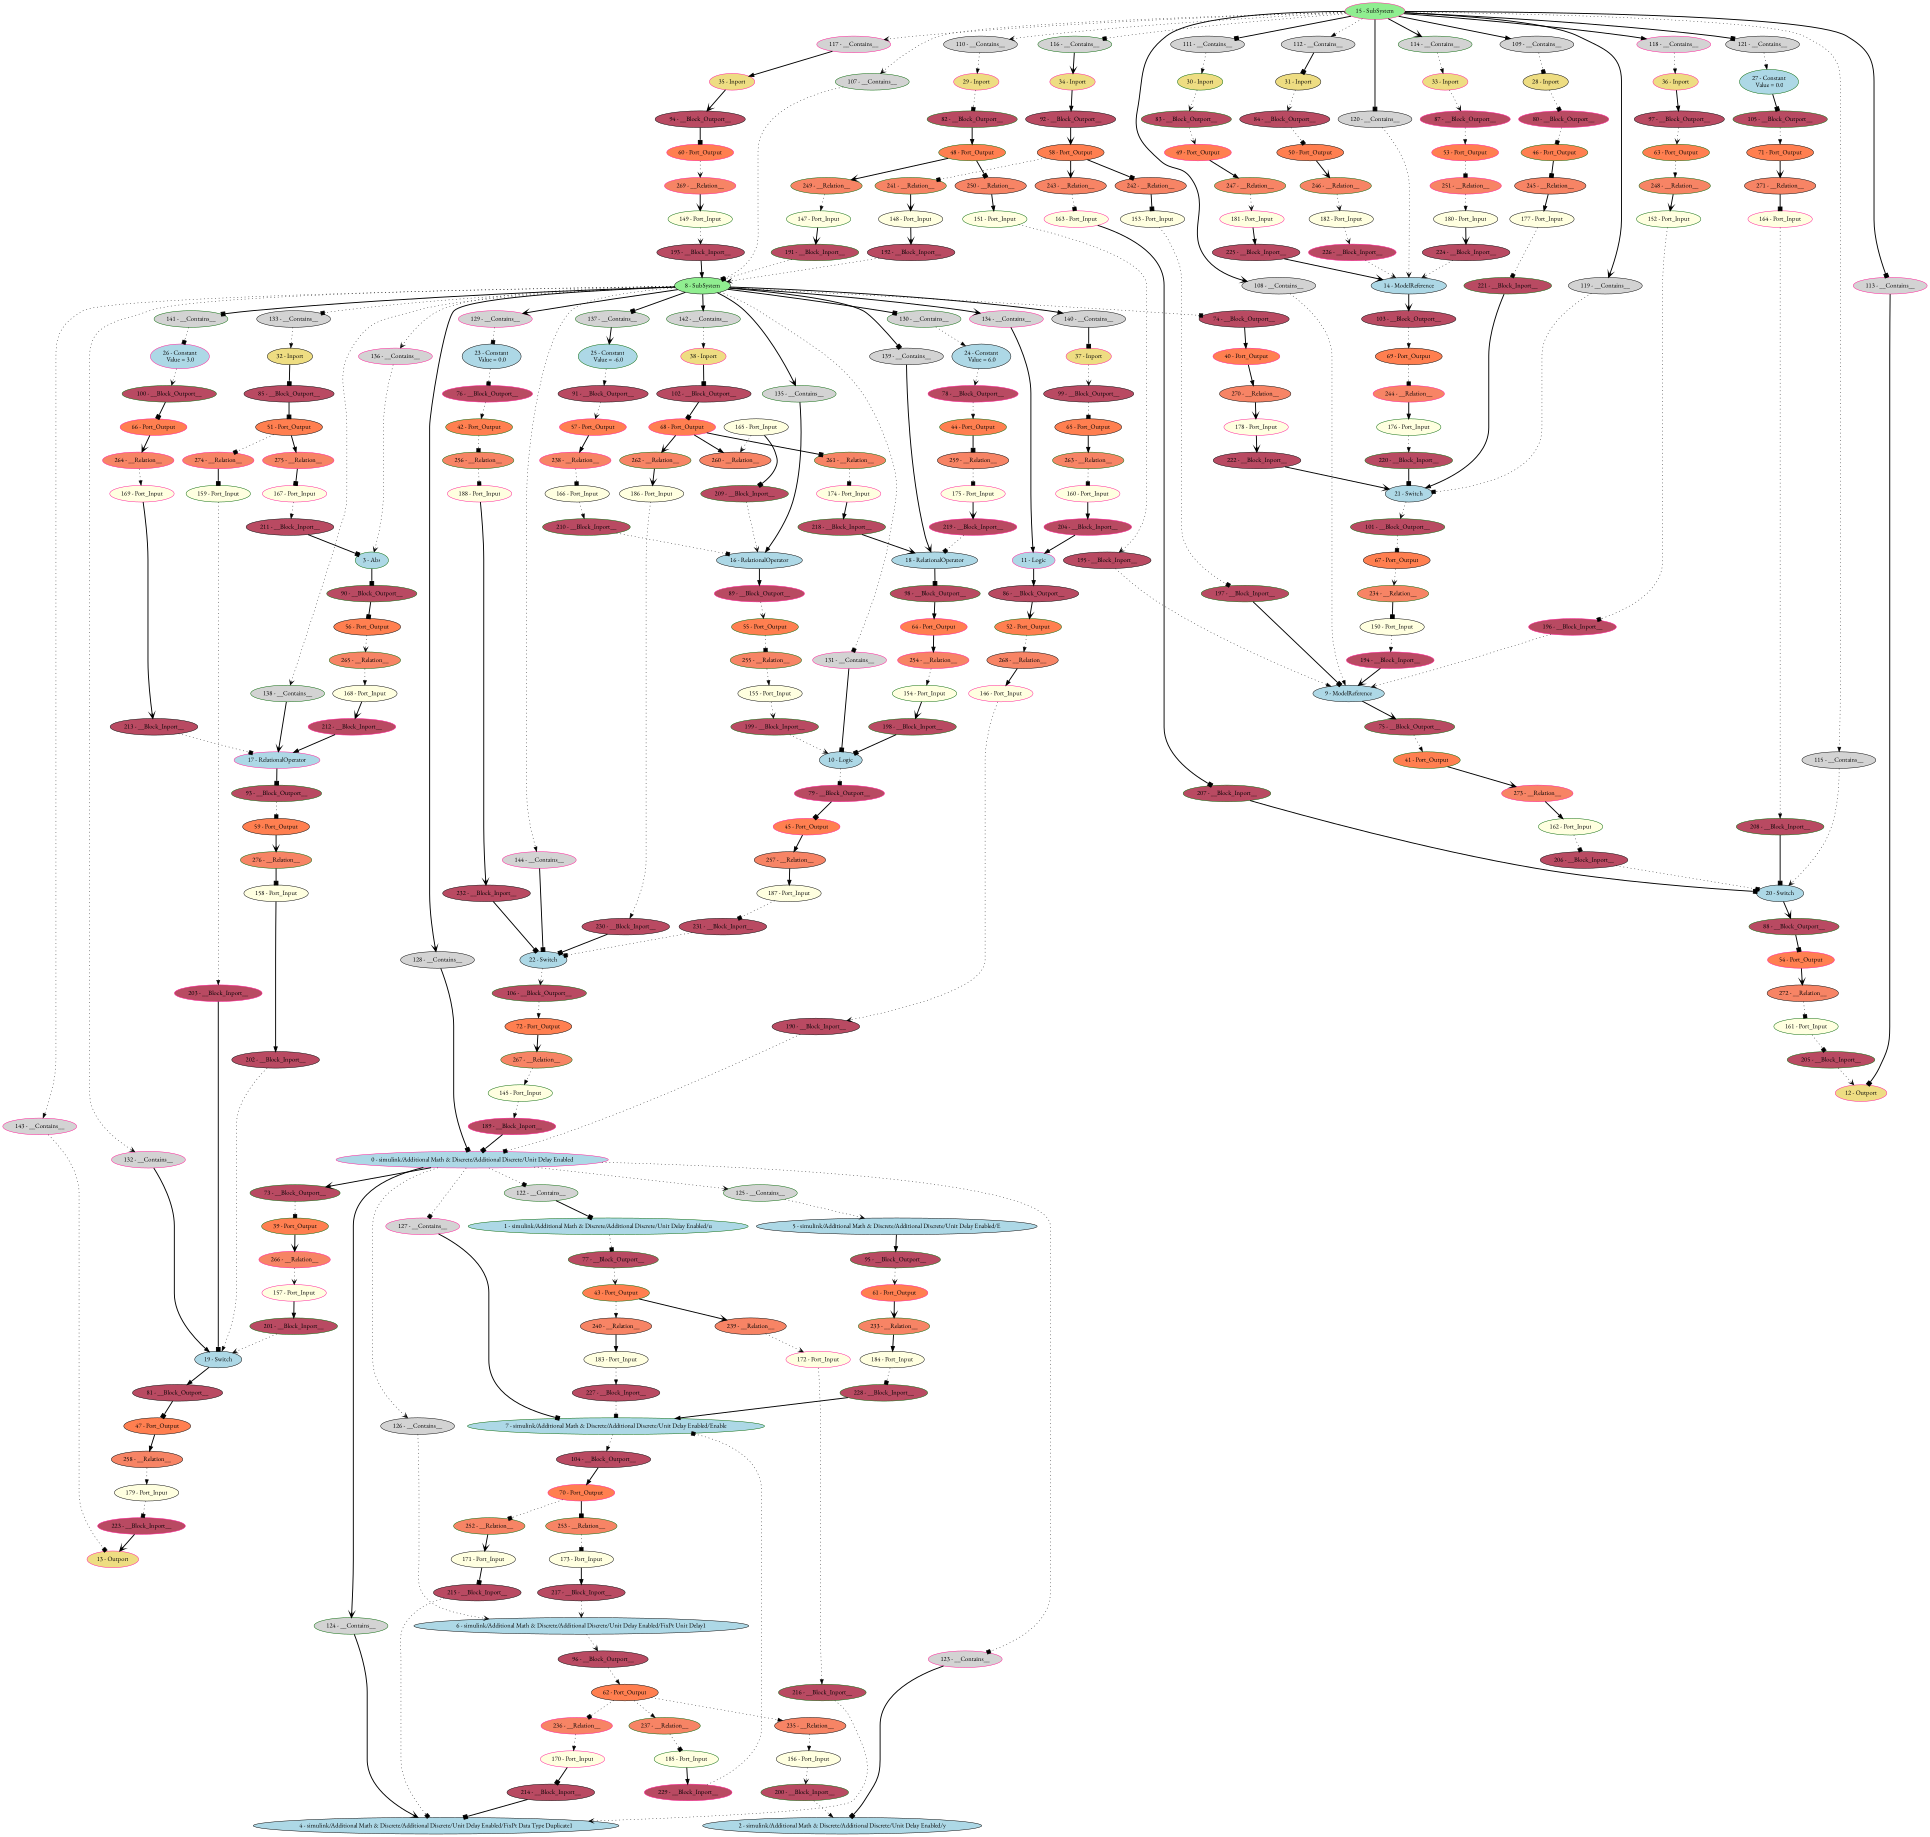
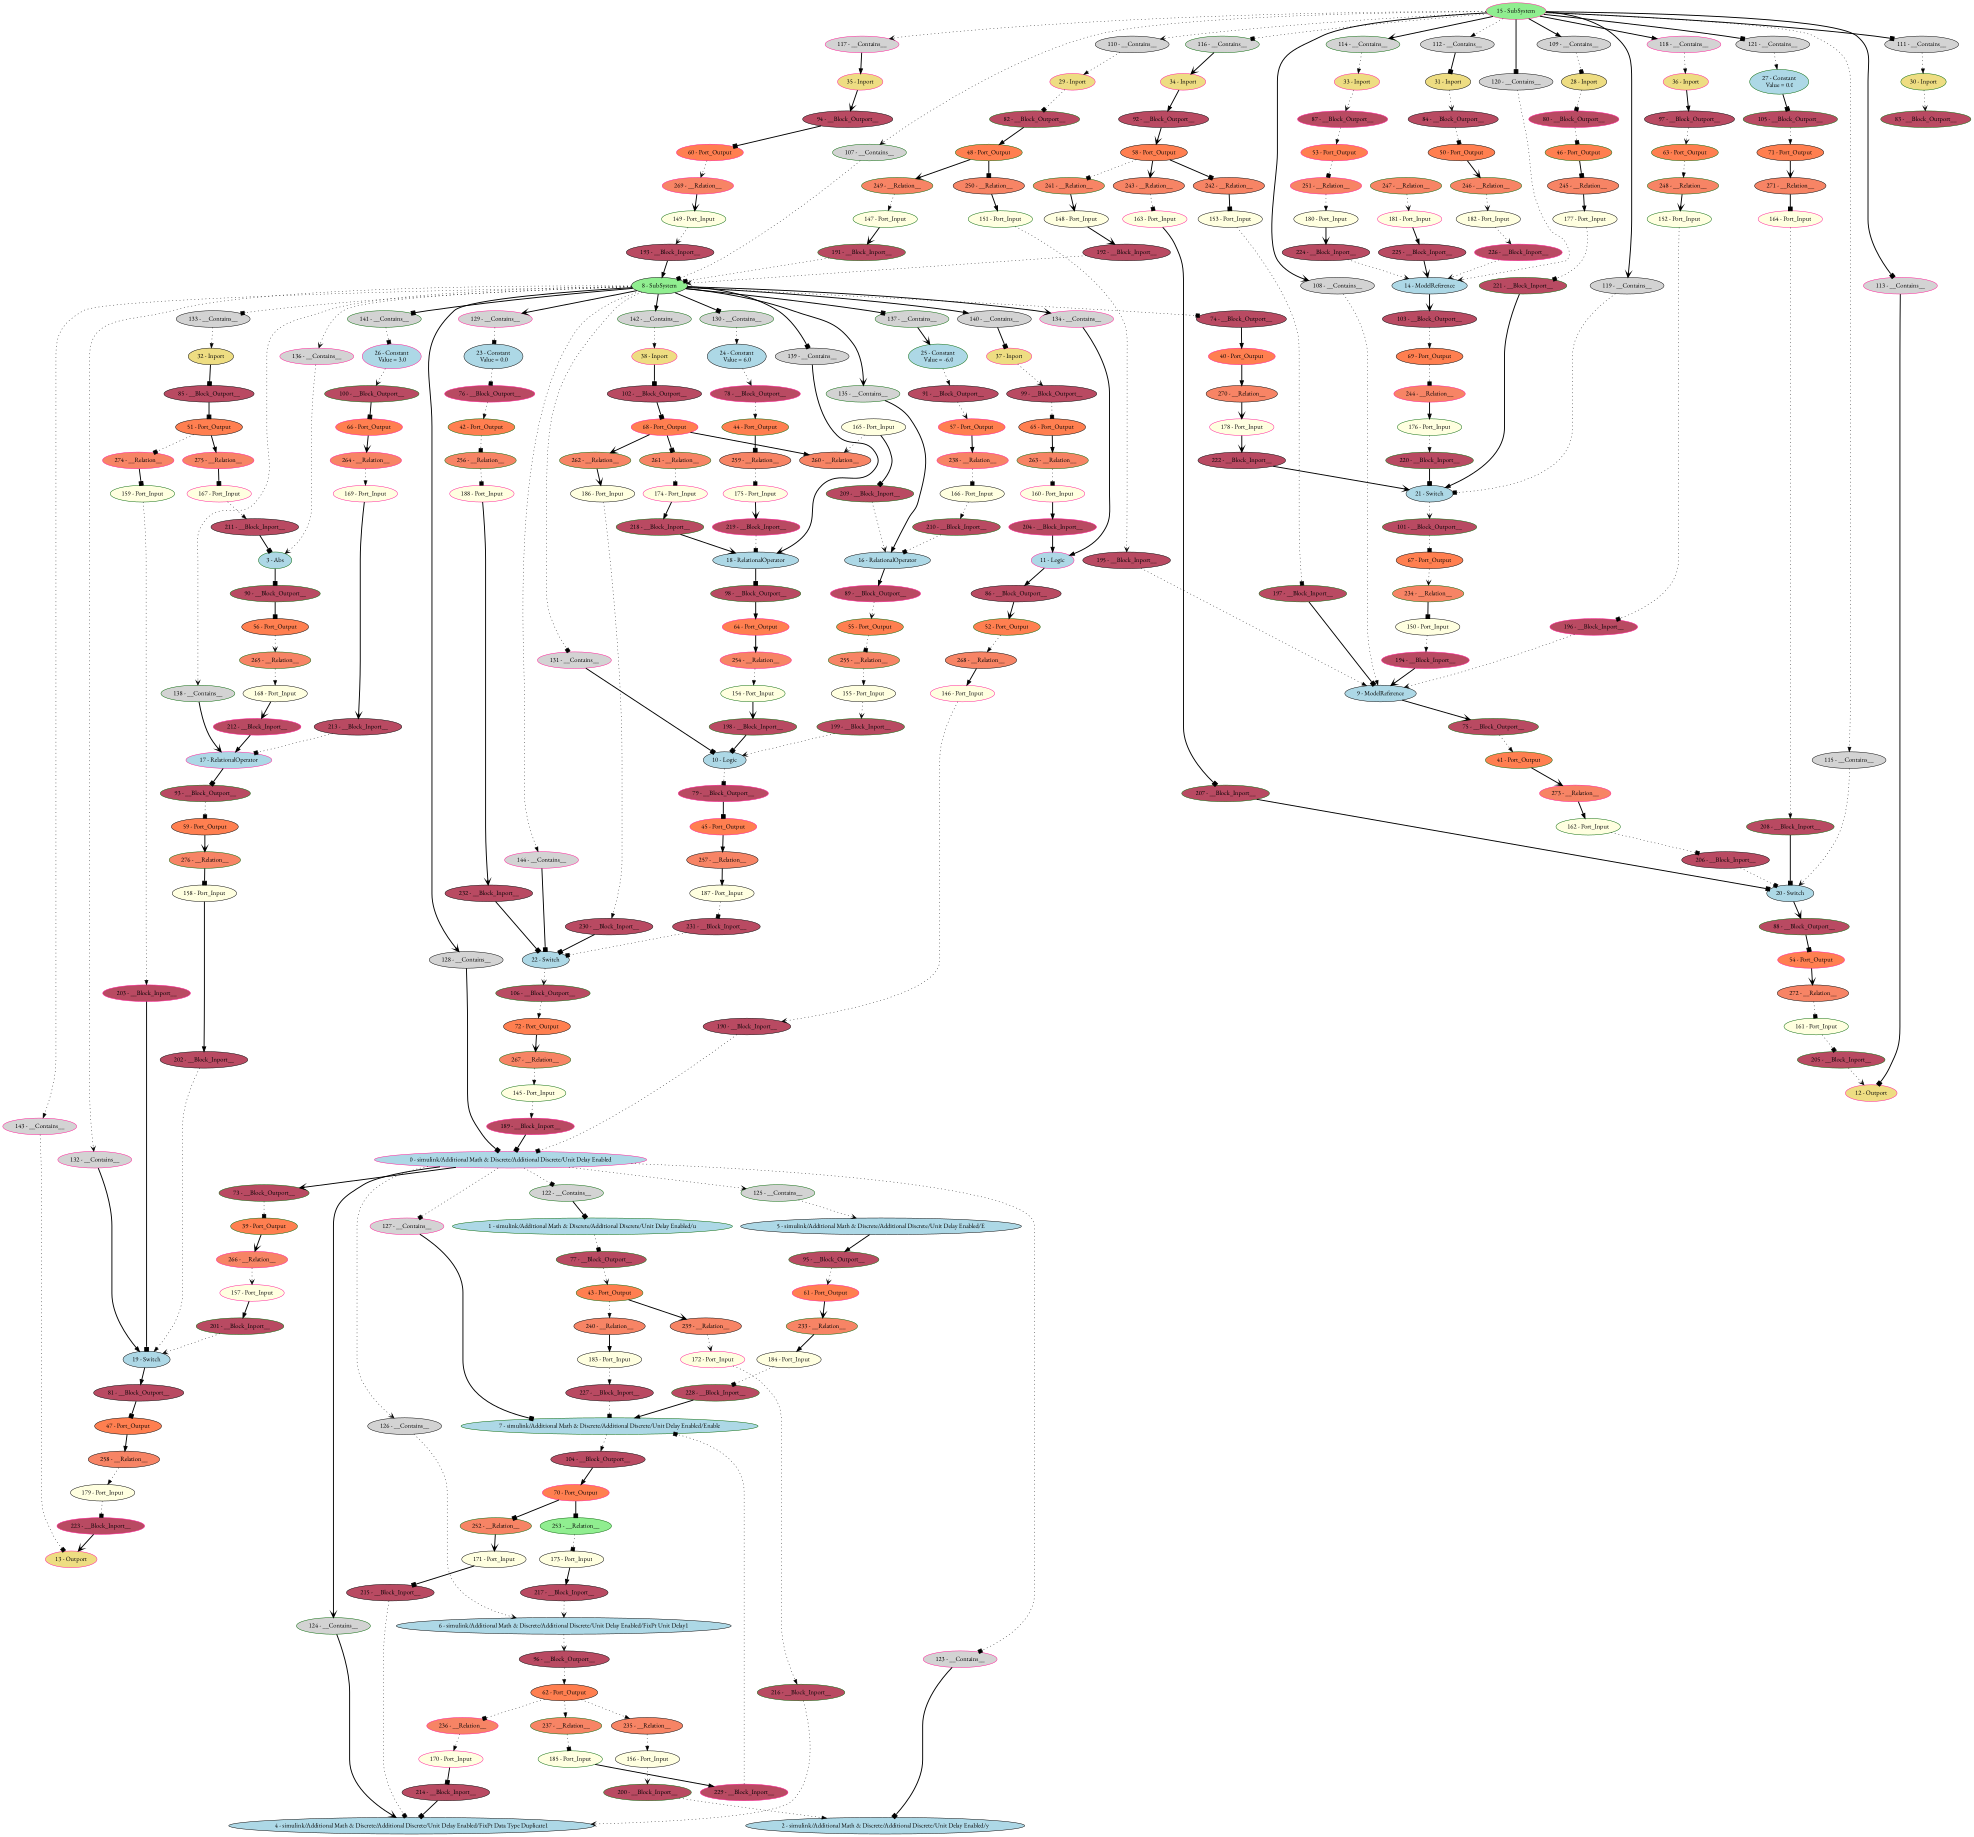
node "49 - Port_Output": removed
edge "70 - Port_Output" -> "252 - __Relation__": style dotted -> bold
node "253 - __Relation__": fillcolor #f78465 -> lightgreen
